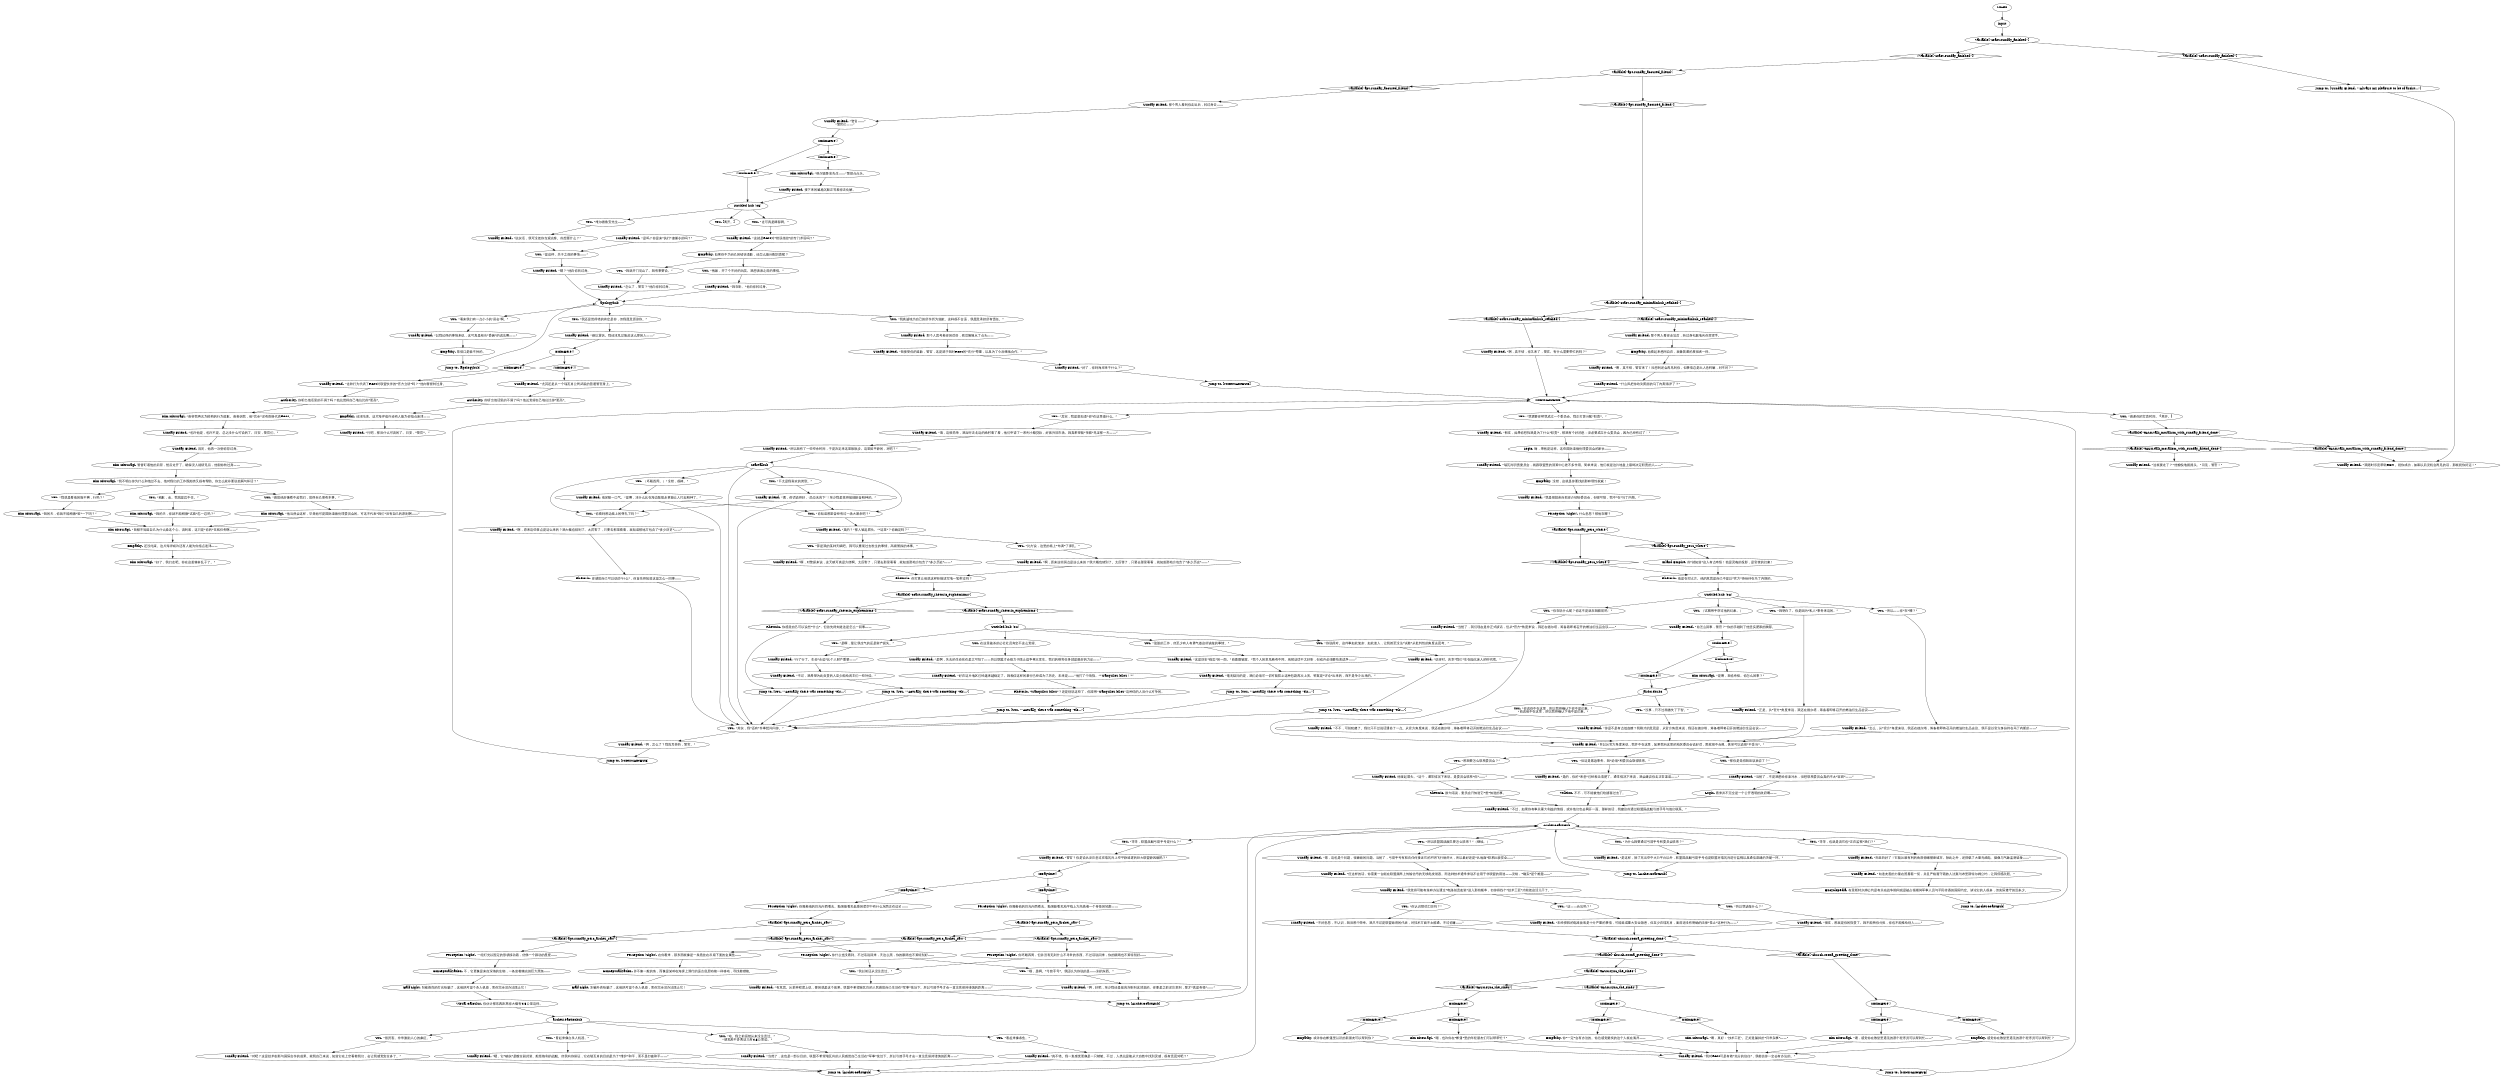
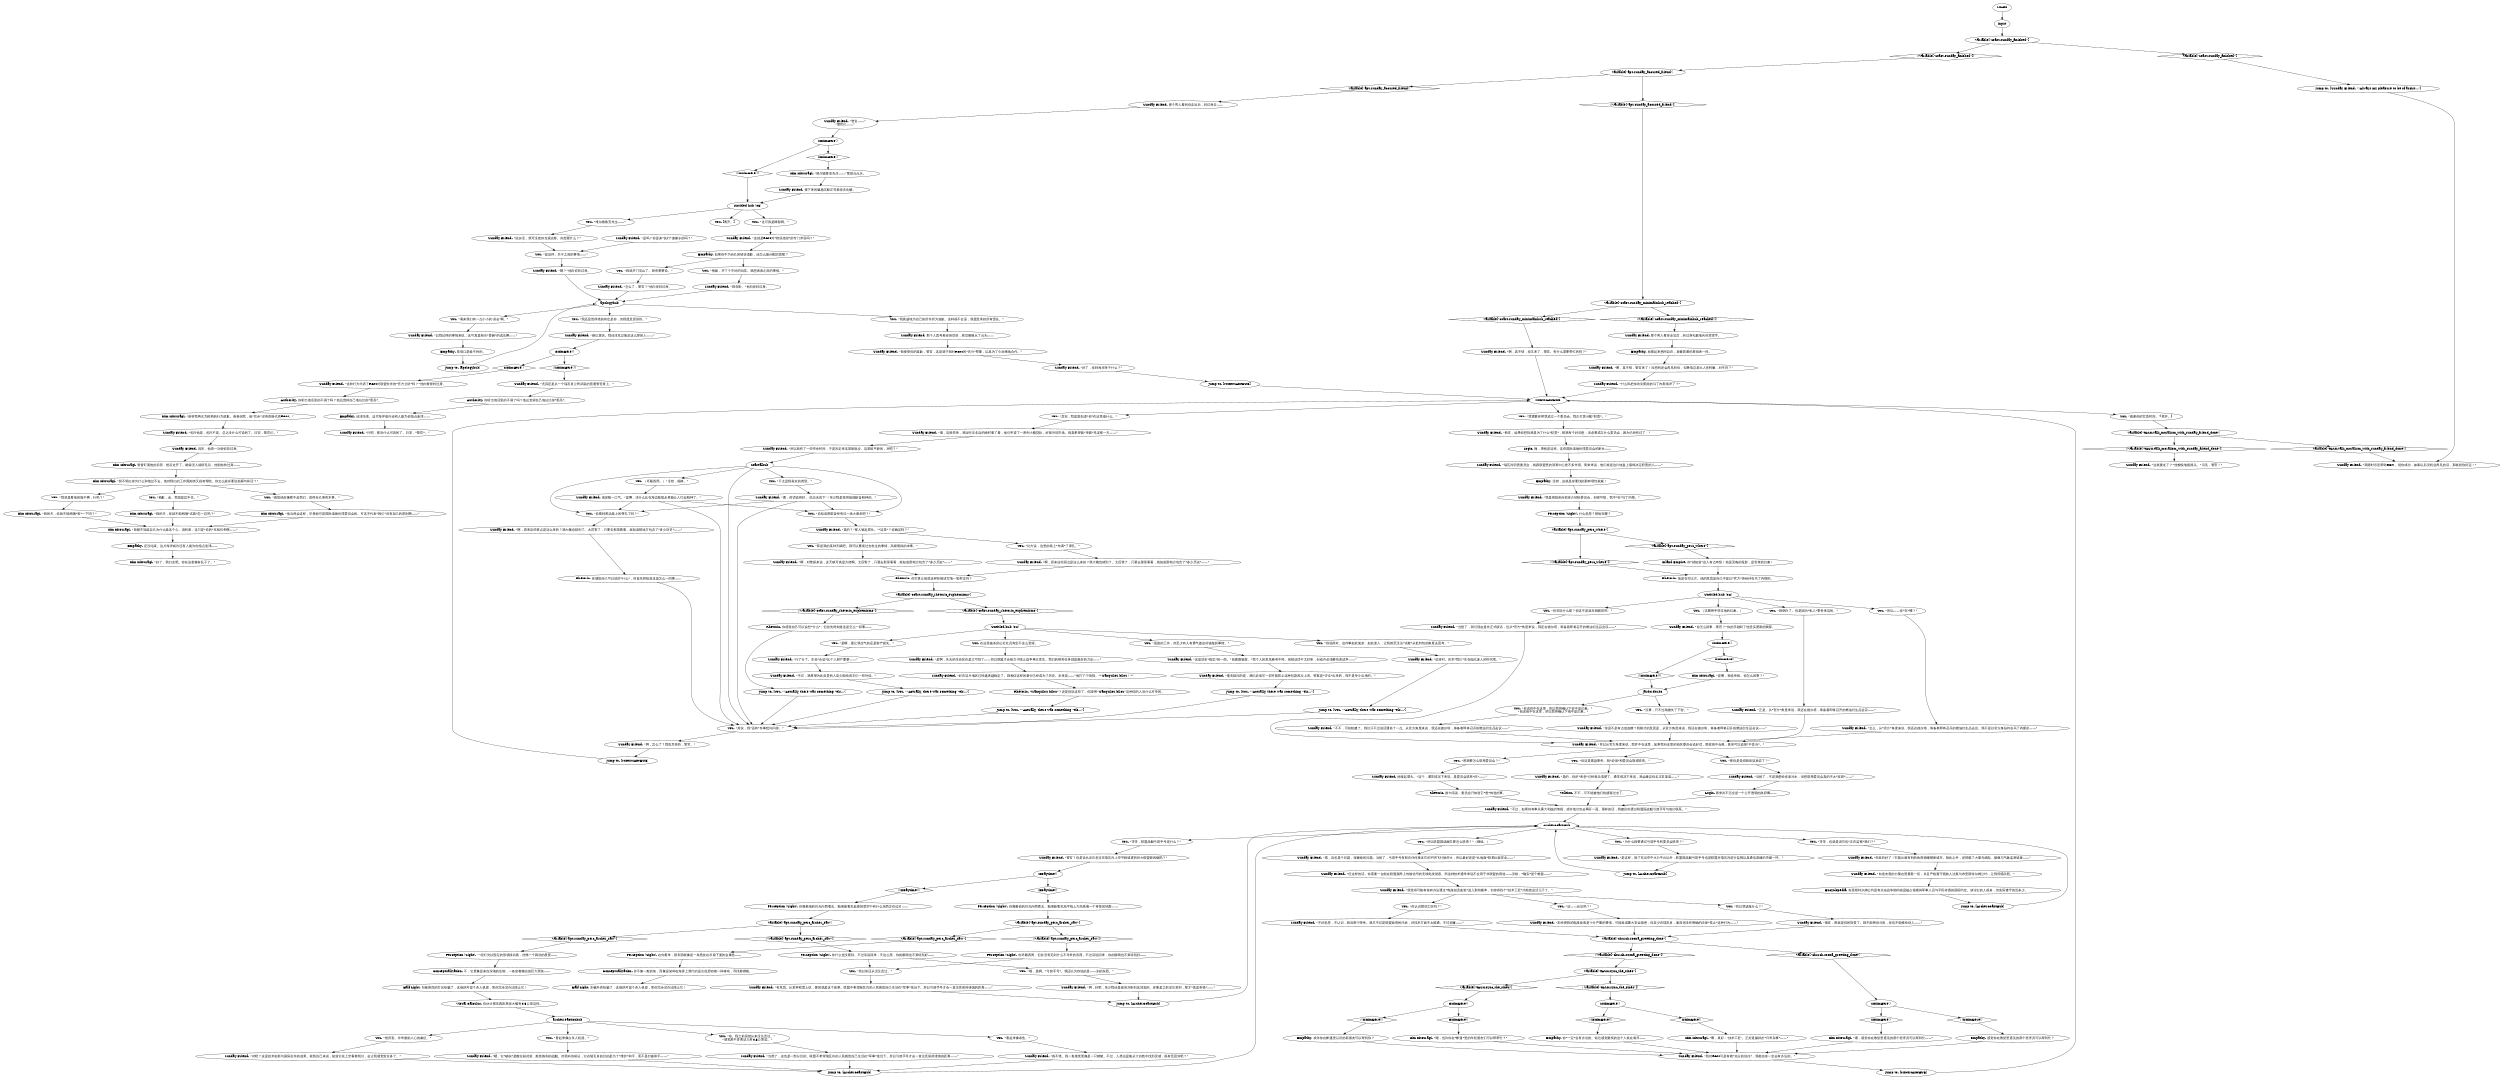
edge "Perception (Sight): 你环顾四周，但并没有见到什么不寻常的东西。不过话说回来，你的眼睛也不算特别好……" -> "You: “哦，是啊。*弓箭手号*。我还以为你说的是……别的东西。”": removed
